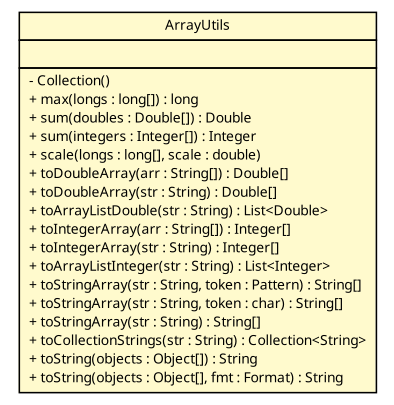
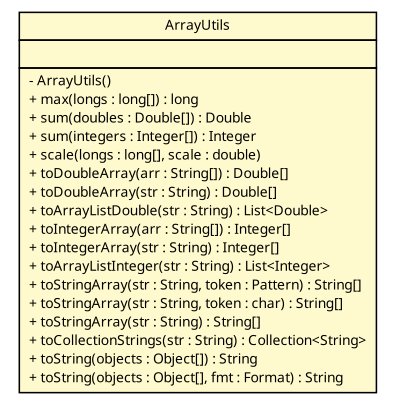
node "ArrayUtils": text "- Collection()" -> "- ArrayUtils()"
